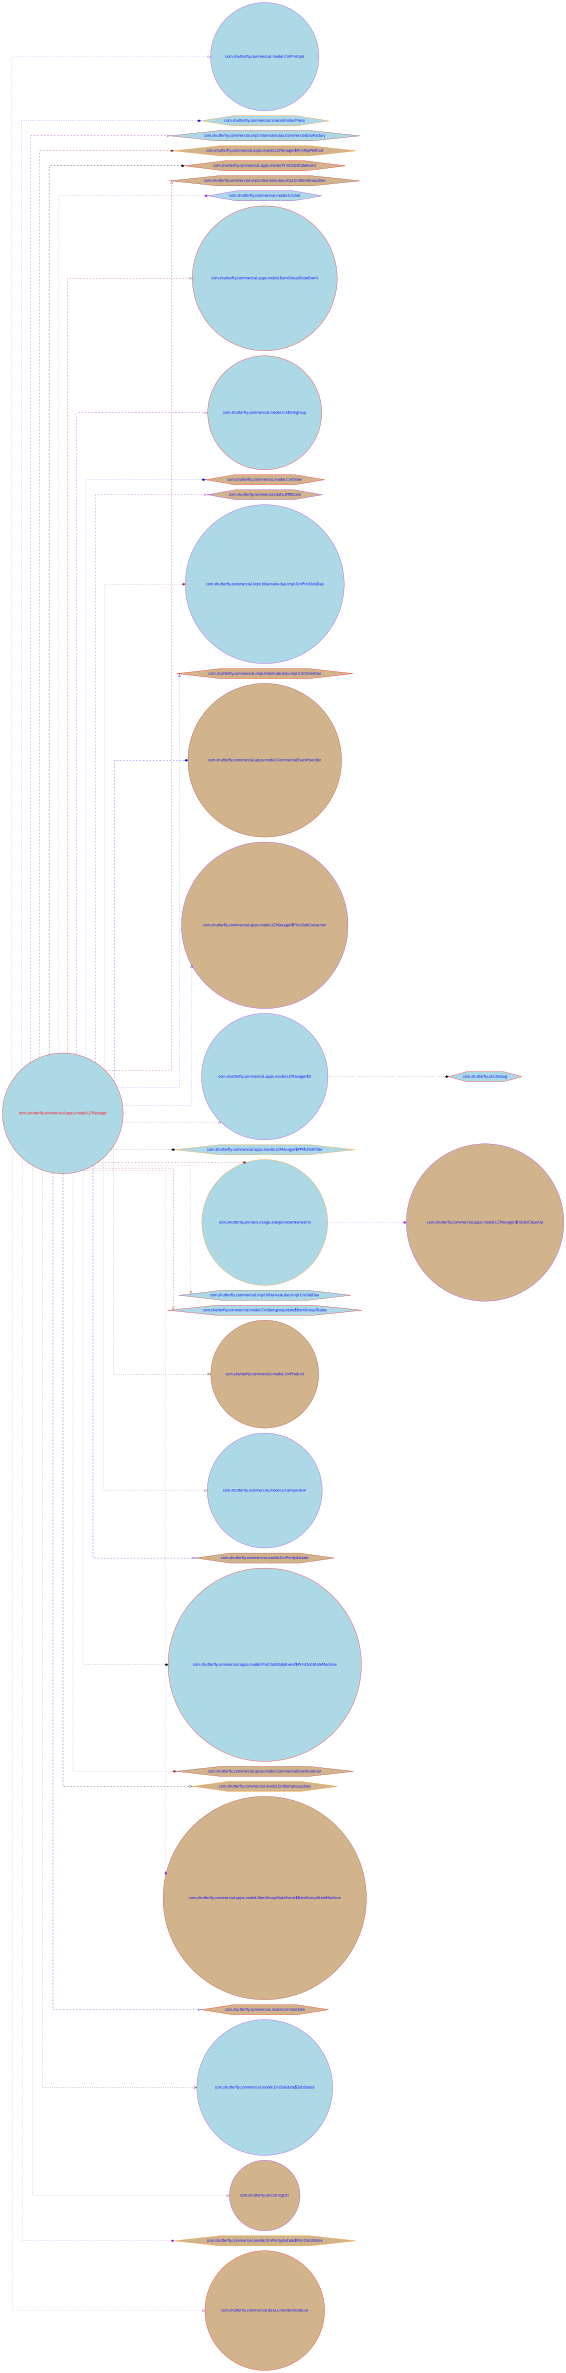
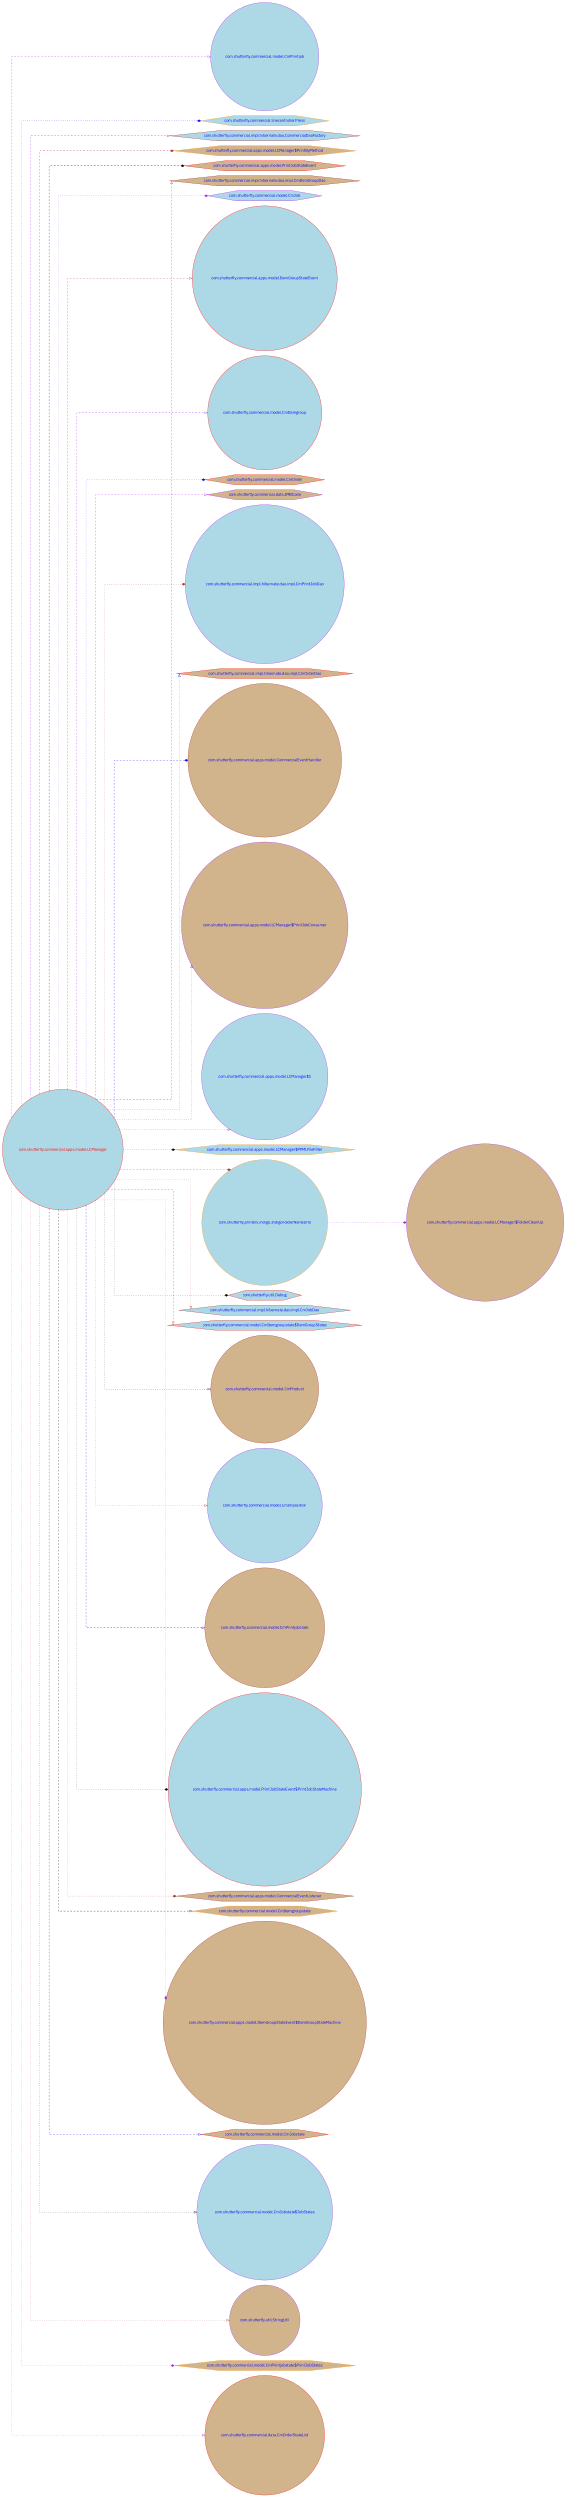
edge "com.shutterfly.commercial.apps.model.LCManager" -> "com.shutterfly.commercial.model.CmPrintjob": style dotted -> dashed
edge "com.shutterfly.commercial.apps.model.LCManager$1" -> "com.shutterfly.util.Debug": now "com.shutterfly.commercial.apps.model.LCManager" -> "com.shutterfly.util.Debug"
node "com.shutterfly.commercial.model.CmPrintjobstate": shape hexagon -> circle
